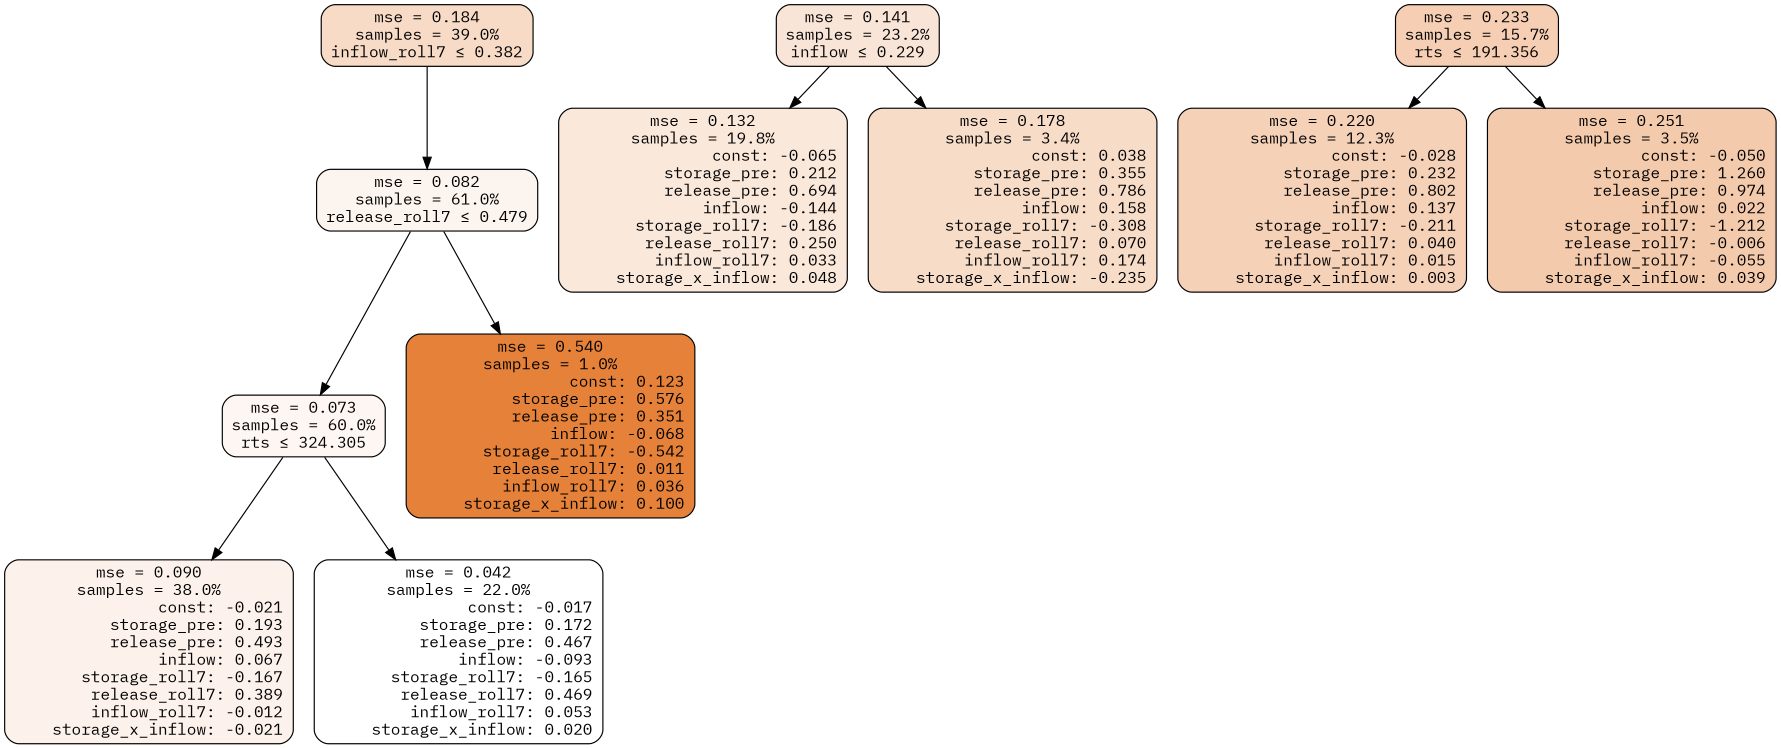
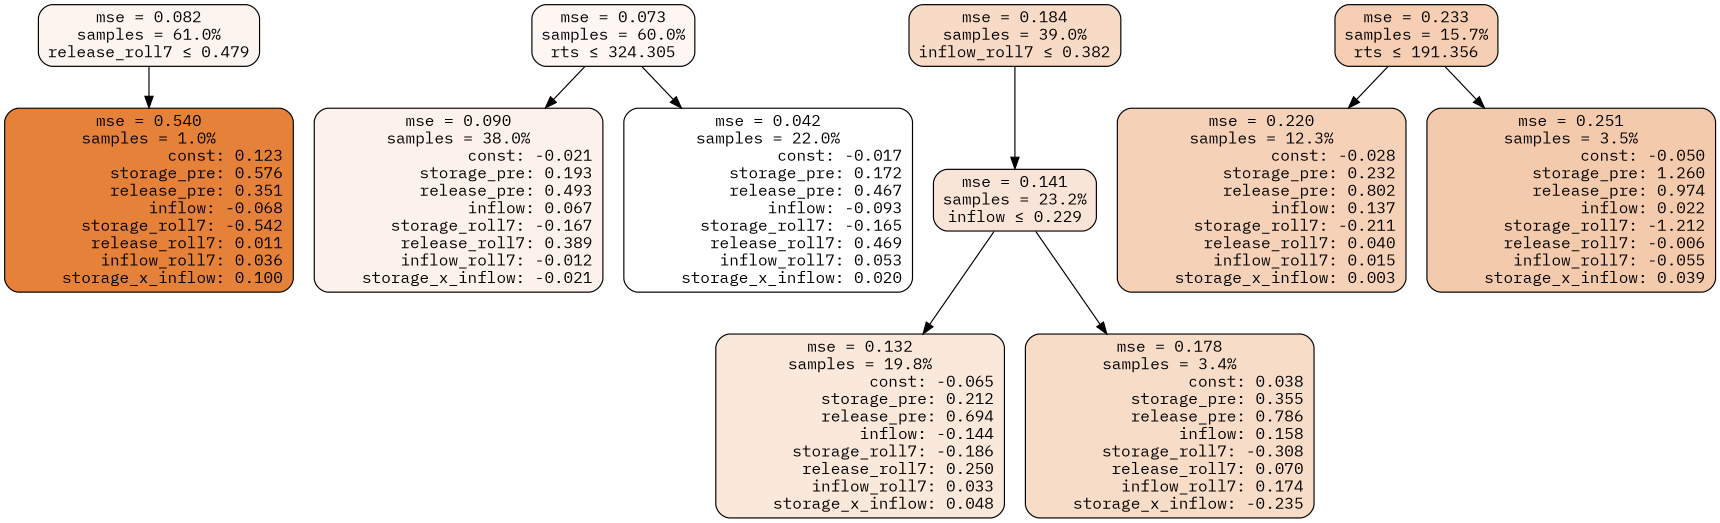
edge "mse = 0.184 samples = 39.0% inflow_roll7 ≤ 0.382" -> "mse = 0.082 samples = 61.0% release_roll7 ≤ 0.479": now "mse = 0.184 samples = 39.0% inflow_roll7 ≤ 0.382" -> "mse = 0.141 samples = 23.2% inflow ≤ 0.229"
edge "mse = 0.082 samples = 61.0% release_roll7 ≤ 0.479" -> "mse = 0.073 samples = 60.0% rts ≤ 324.305": removed
